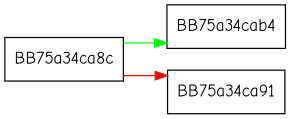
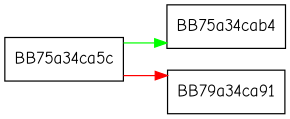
node "BB75a34ca8c": label "BB75a34ca8c" -> "BB75a34ca5c"
node "BB75a34ca91": label "BB75a34ca91" -> "BB79a34ca91"
